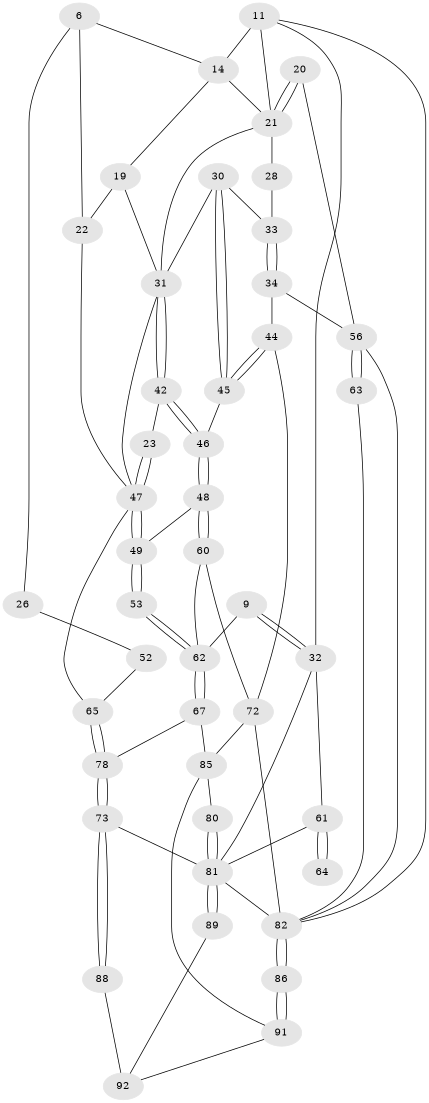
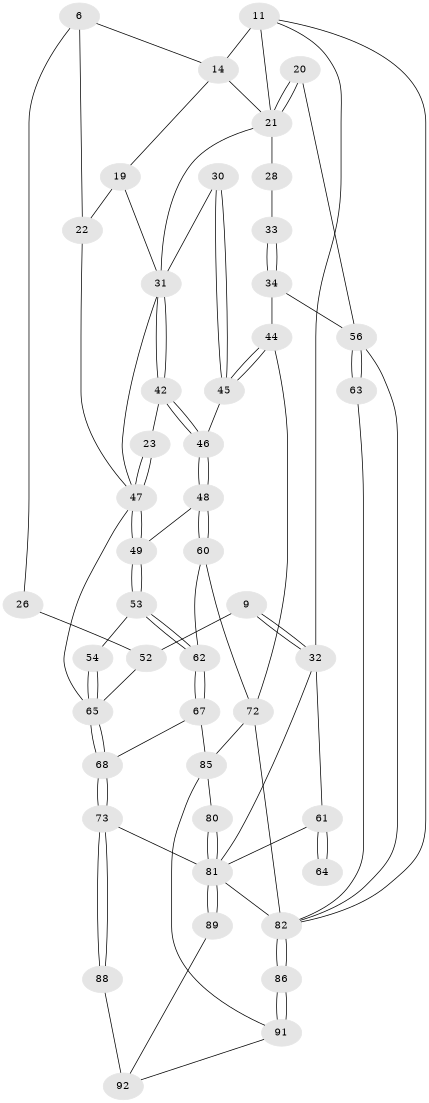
edge "30" -- "33": removed
edge "9" -- "62": now "9" -- "52"
node "54": added
node "78": label "78" -> "68"
